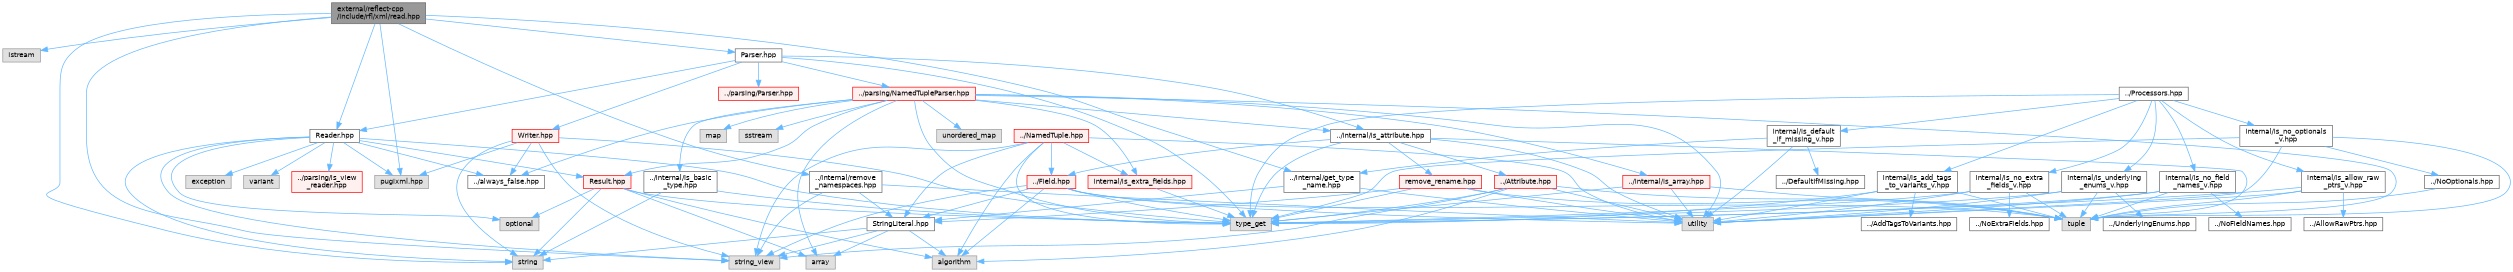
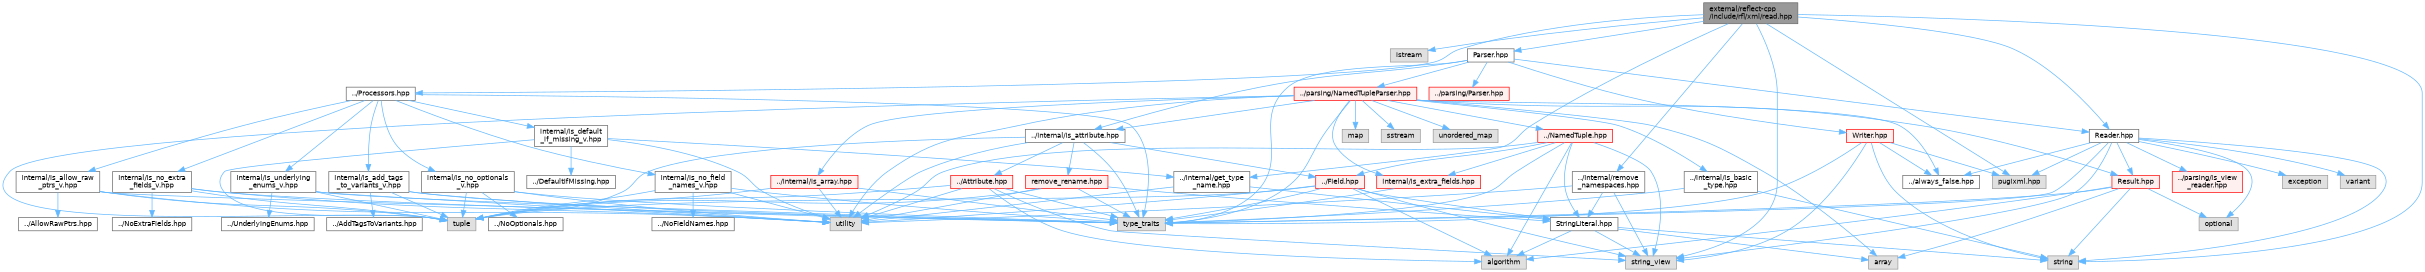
edge "external/reflect-cpp /include/rfl/xml/read.hpp" -> "../Processors.hpp": added
edge "../parsing/NamedTupleParser.hpp" -> "../NamedTuple.hpp": added
edge "../NoOptionals.hpp" -> "tuple": now "internal/is_default _if_missing_v.hpp" -> "tuple"
node "type_get": label "type_get" -> "type_traits"
